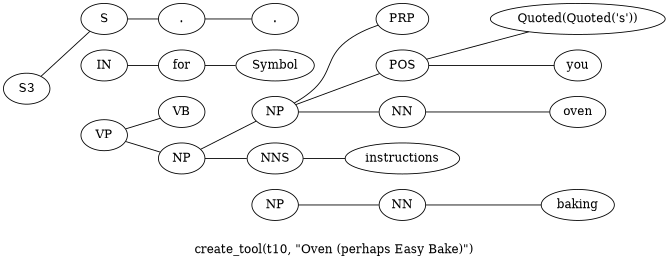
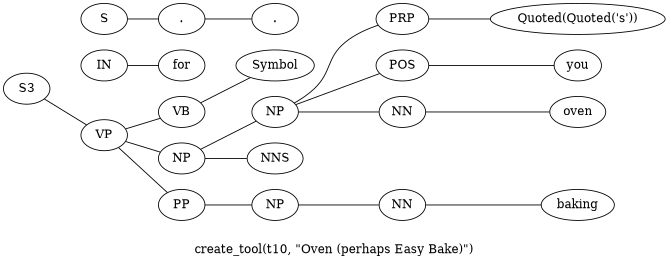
edge "Quoted(Quoted('s'))" -- "POS": now "Quoted(Quoted('s'))" -- "PRP"
edge "S" -- "S3": now "VP" -- "S3"
edge "for" -- "Symbol": now "VB" -- "Symbol"
node "instructions": removed
node "PP": added
